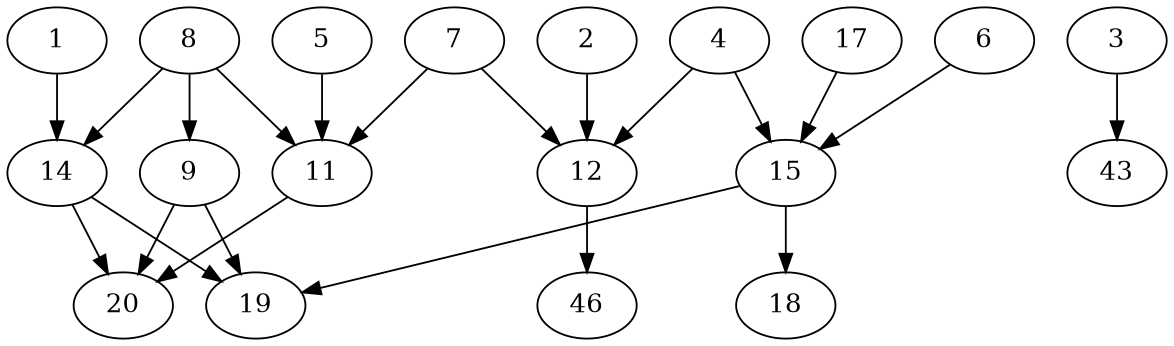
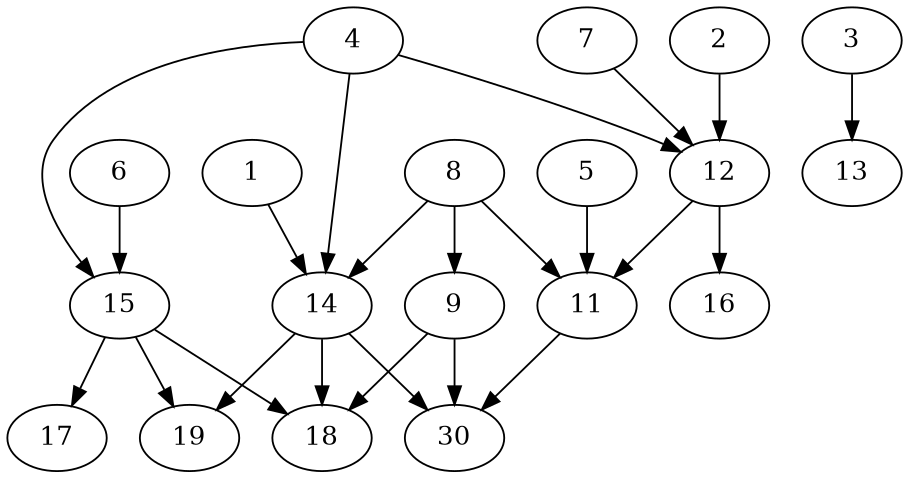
edge "17" -> "15": reversed
edge "7" -> "11": now "12" -> "11"
edge "4" -> "14": added
node "43": label "43" -> "13"
edge "9" -> "19": now "9" -> "18"
node "20": label "20" -> "30"
node "46": label "46" -> "16"
edge "14" -> "18": added
